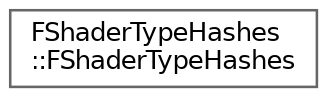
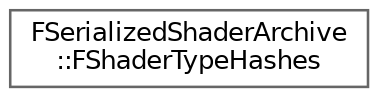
node "FShaderTypeHashes ::FShaderTypeHashes": label "FShaderTypeHashes ::FShaderTypeHashes" -> "FSerializedShaderArchive ::FShaderTypeHashes"
